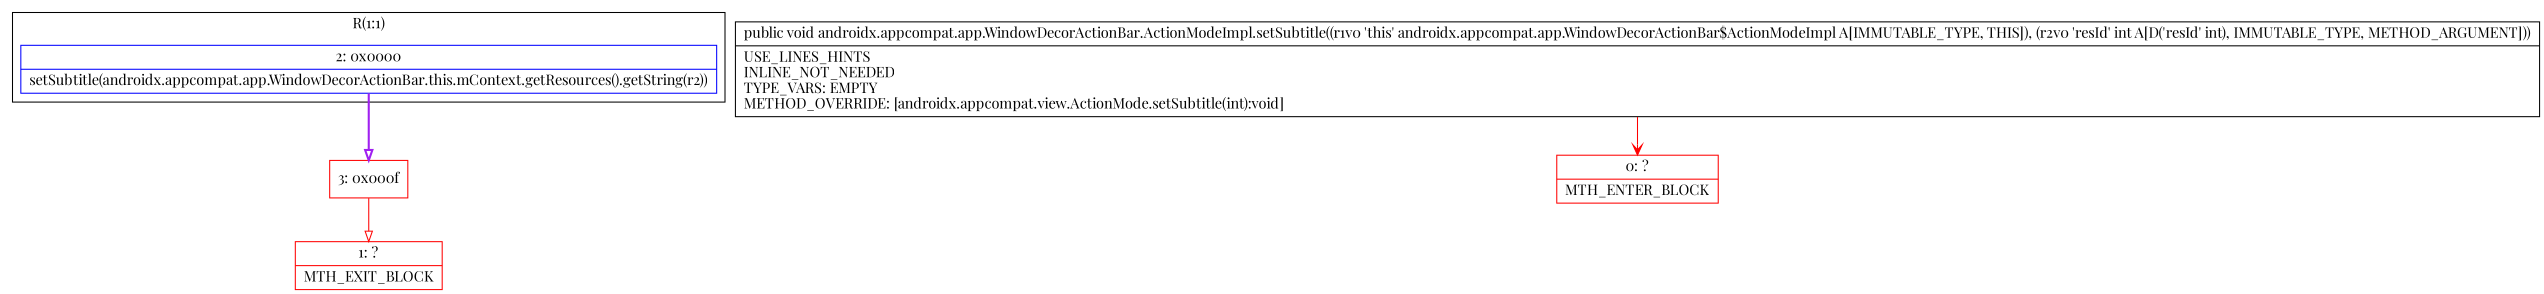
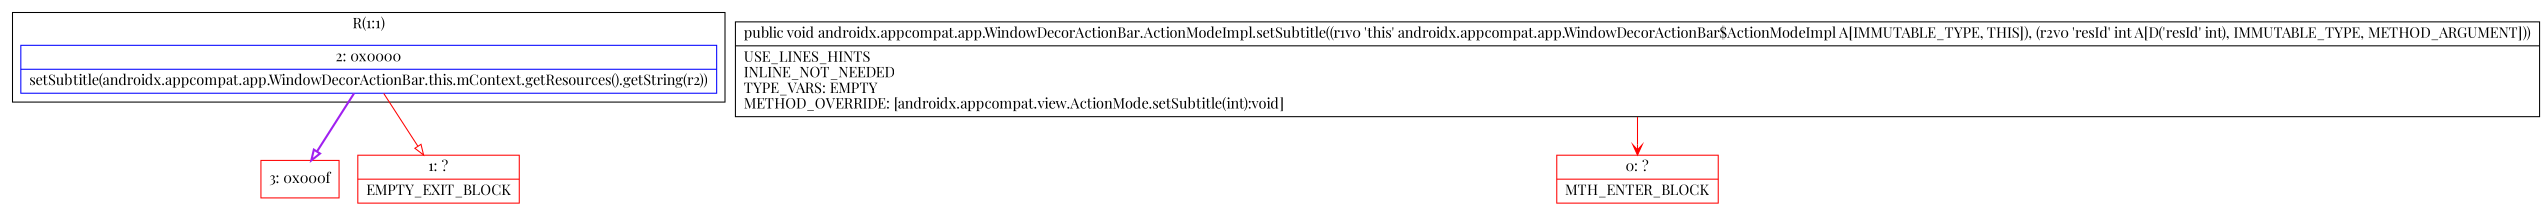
edge "3: 0x000f" -> "1: ?": now "2: 0x0000" -> "1: ?"
node "1: ?": text "MTH_EXIT_BLOCK" -> "EMPTY_EXIT_BLOCK"
